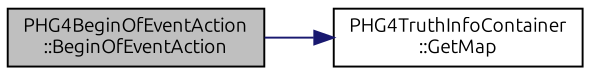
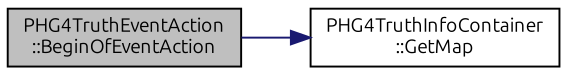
node "PHG4BeginOfEventAction ::BeginOfEventAction": label "PHG4BeginOfEventAction ::BeginOfEventAction" -> "PHG4TruthEventAction ::BeginOfEventAction"
